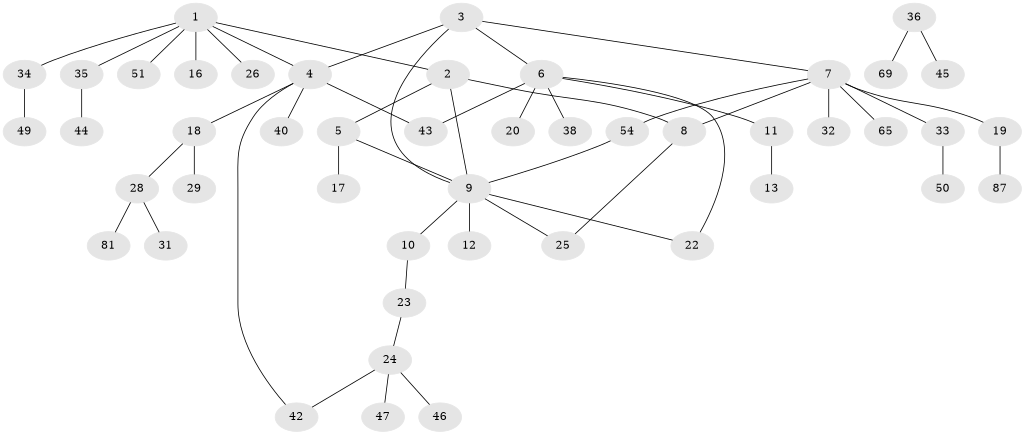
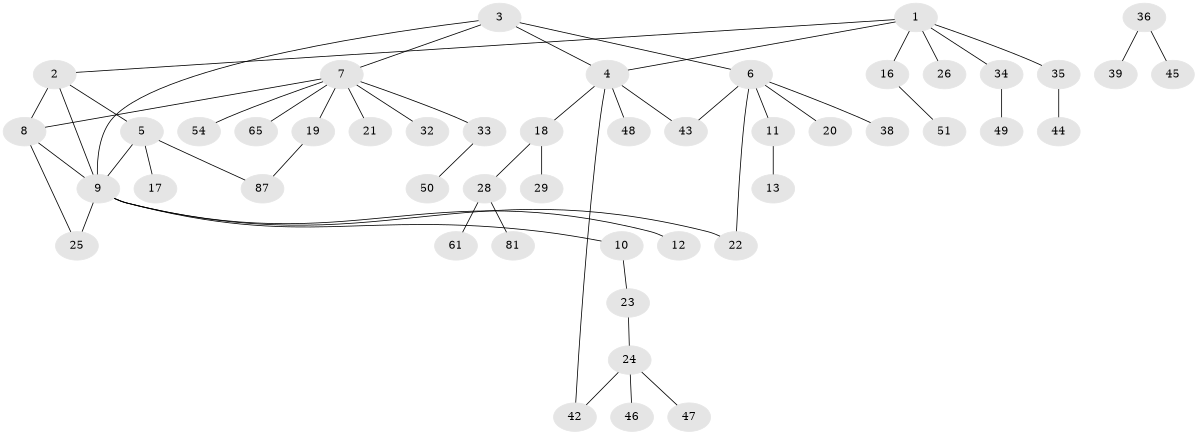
edge "1" -- "51": now "16" -- "51"
node "69": label "69" -> "39"
node "40": label "40" -> "48"
node "21": added
edge "5" -- "87": added
edge "54" -- "9": now "8" -- "9"
node "31": label "31" -> "61"
